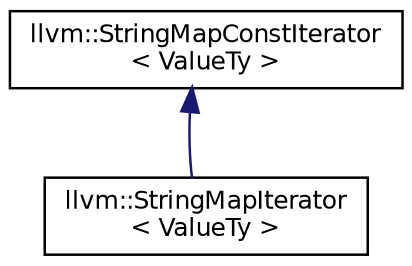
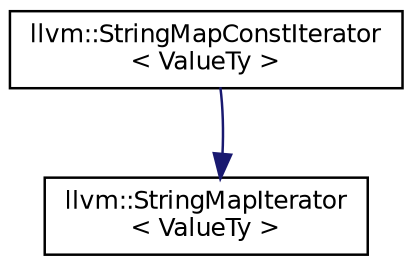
edge "llvm::StringMapIterator < ValueTy >" -> "llvm::StringMapConstIterator < ValueTy >": reversed
